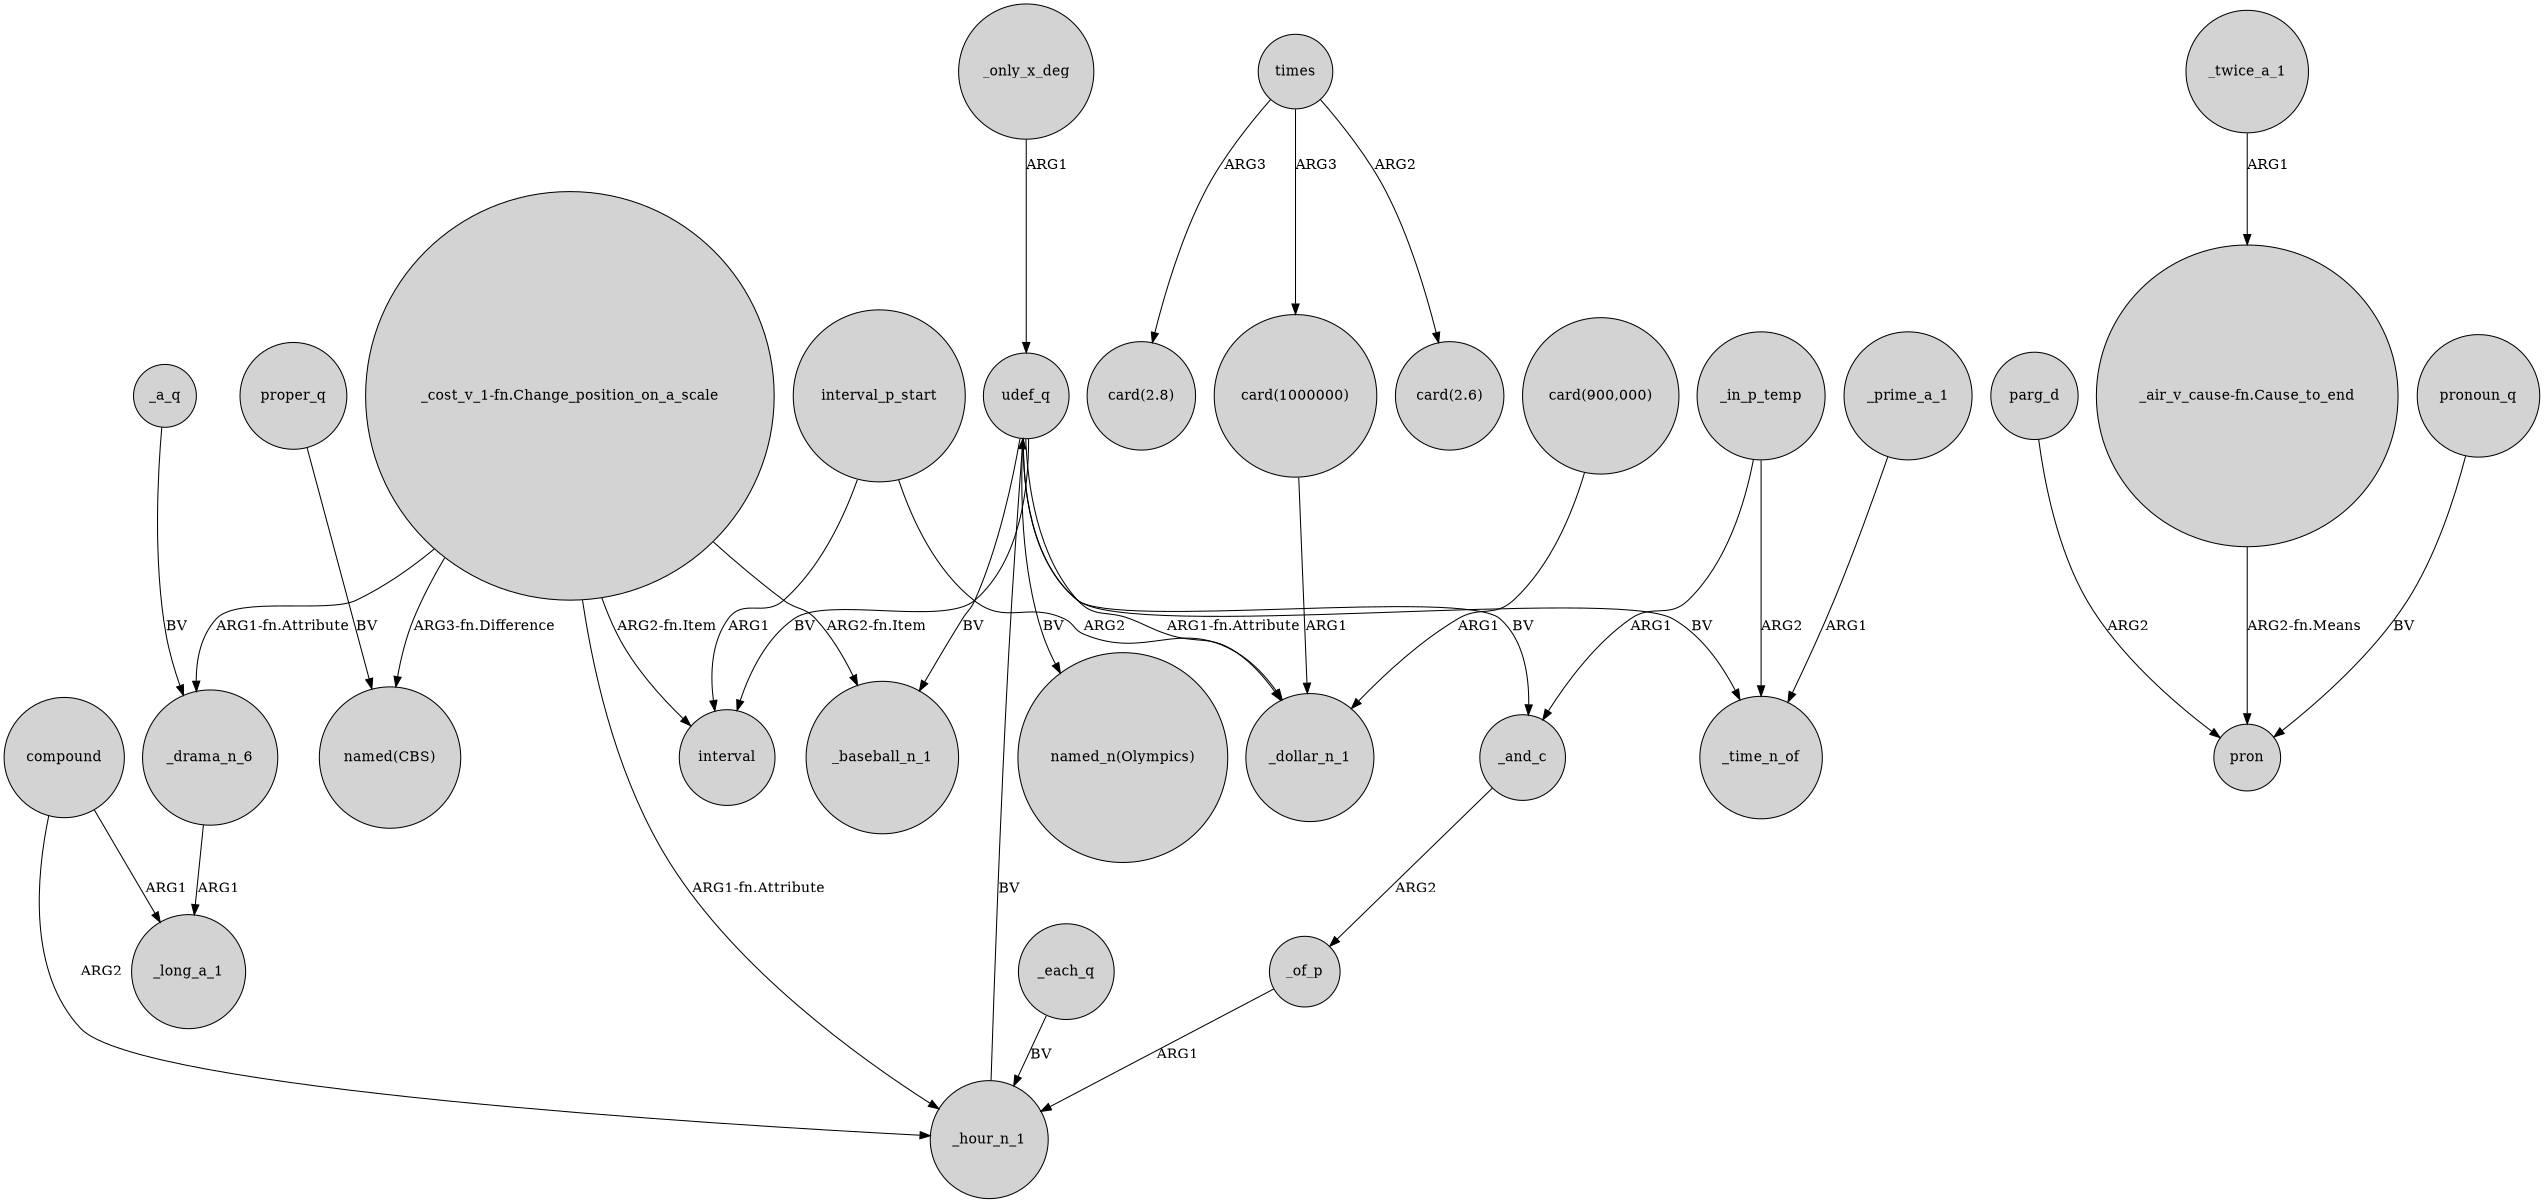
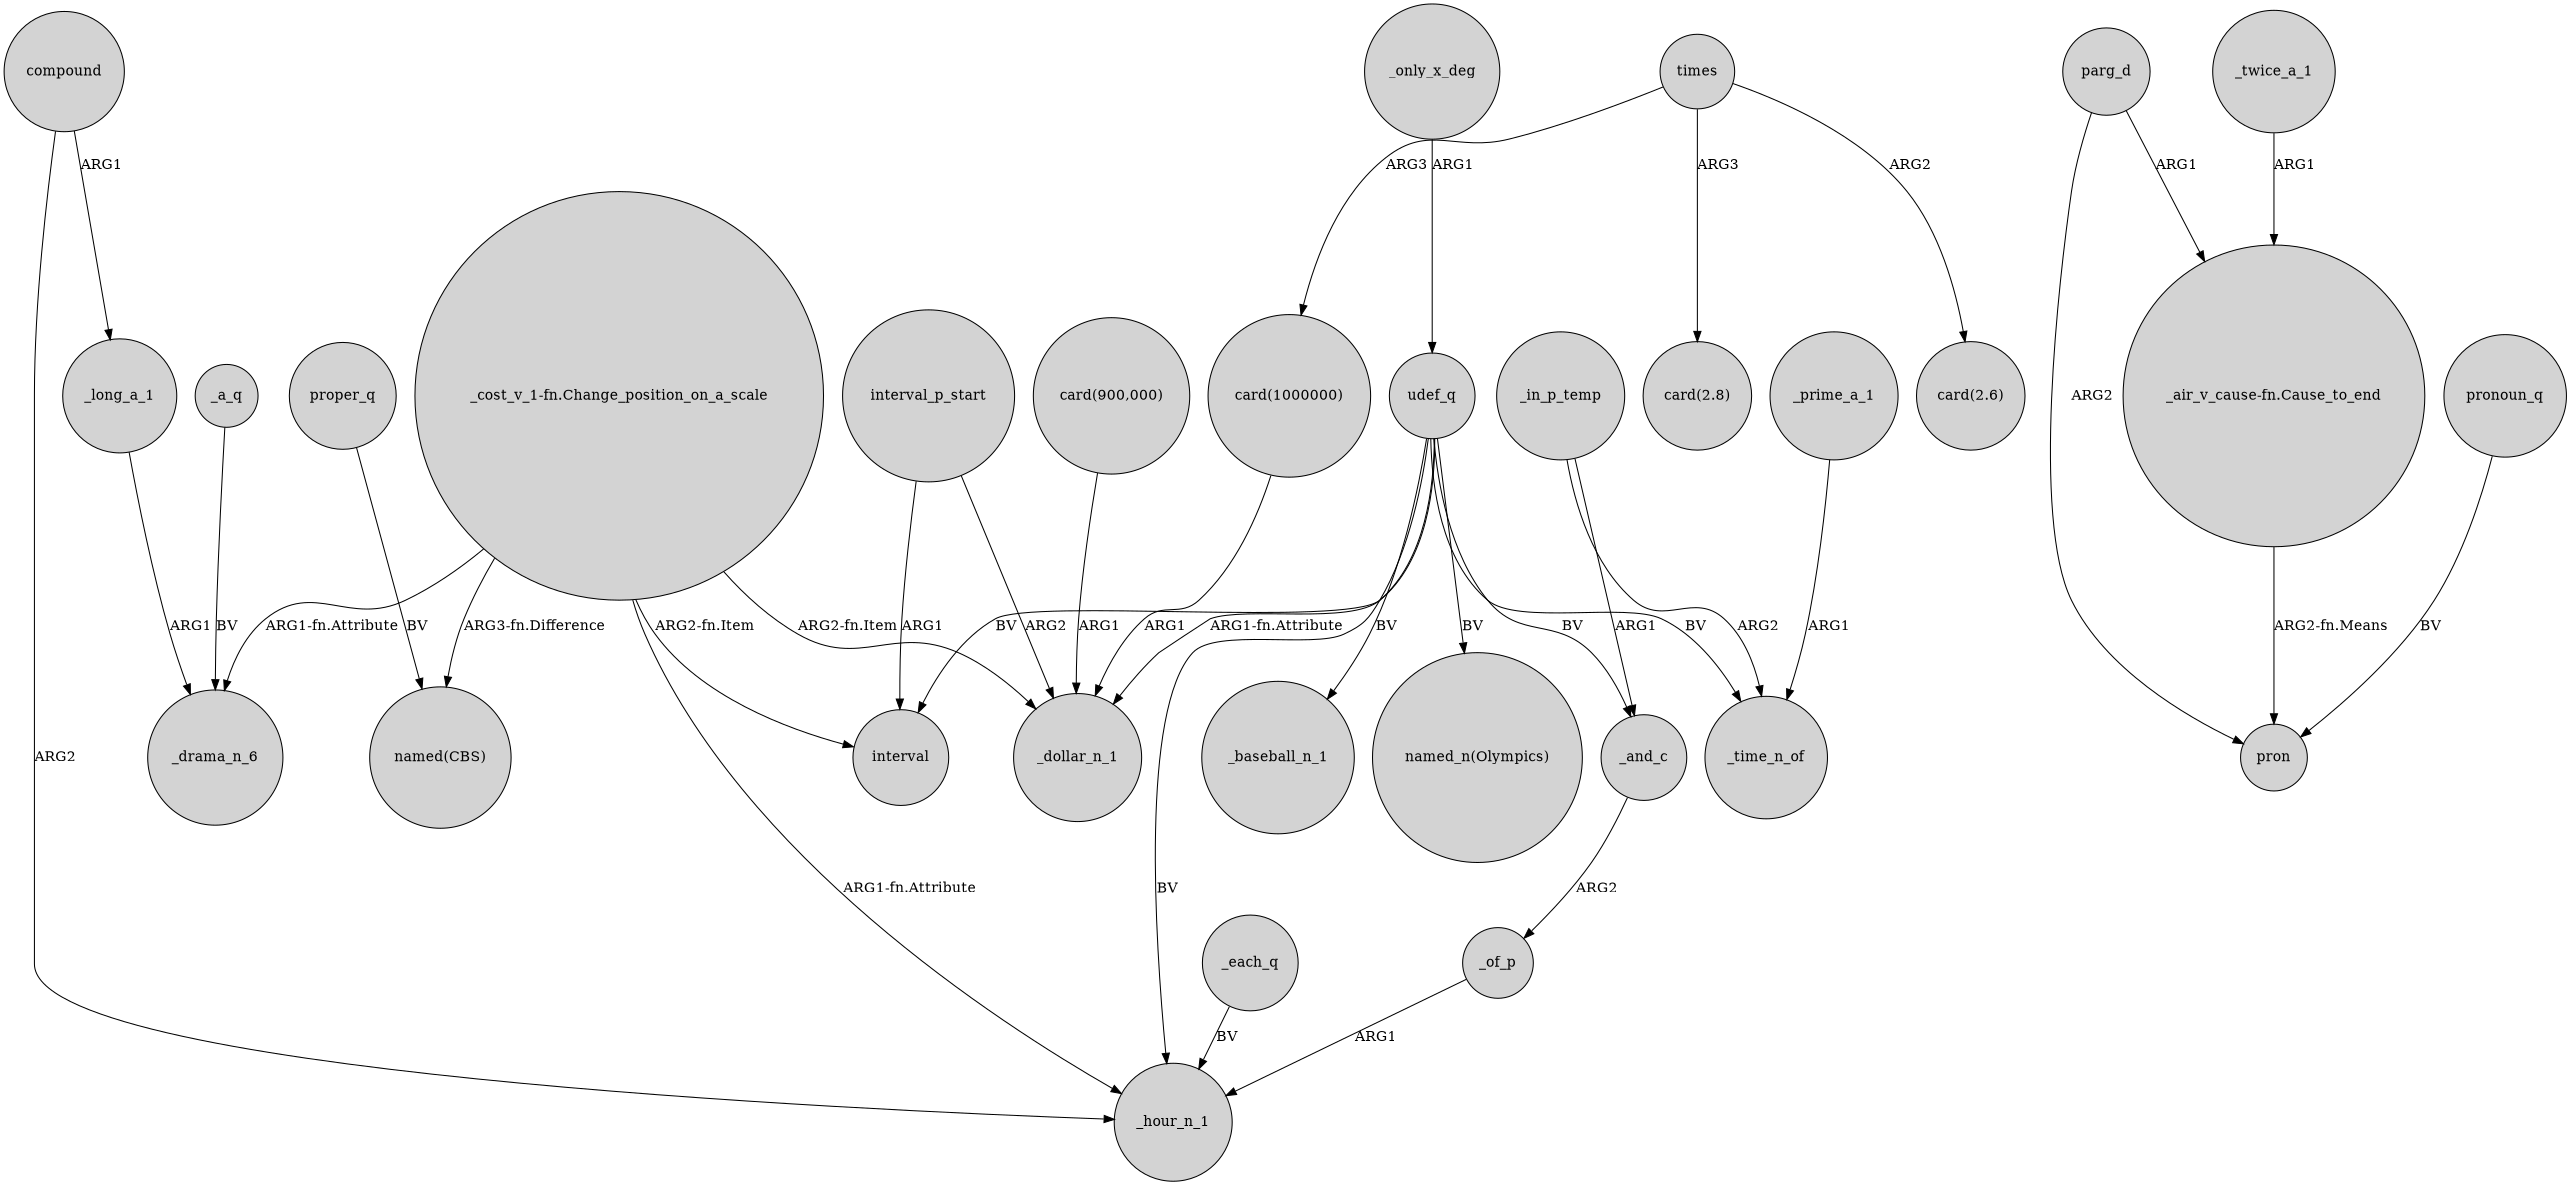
edge "parg_d" -> "_air_v_cause-fn.Cause_to_end": added, label "ARG1"
edge "_cost_v_1-fn.Change_position_on_a_scale" -> "_baseball_n_1": now "_cost_v_1-fn.Change_position_on_a_scale" -> "_dollar_n_1"
edge "_hour_n_1" -> "udef_q": reversed
edge "_drama_n_6" -> "_long_a_1": reversed
